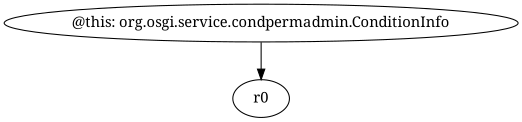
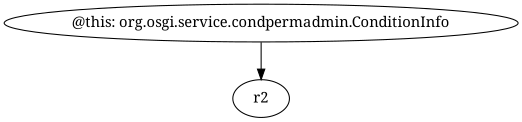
node "r0": label "r0" -> "r2"
